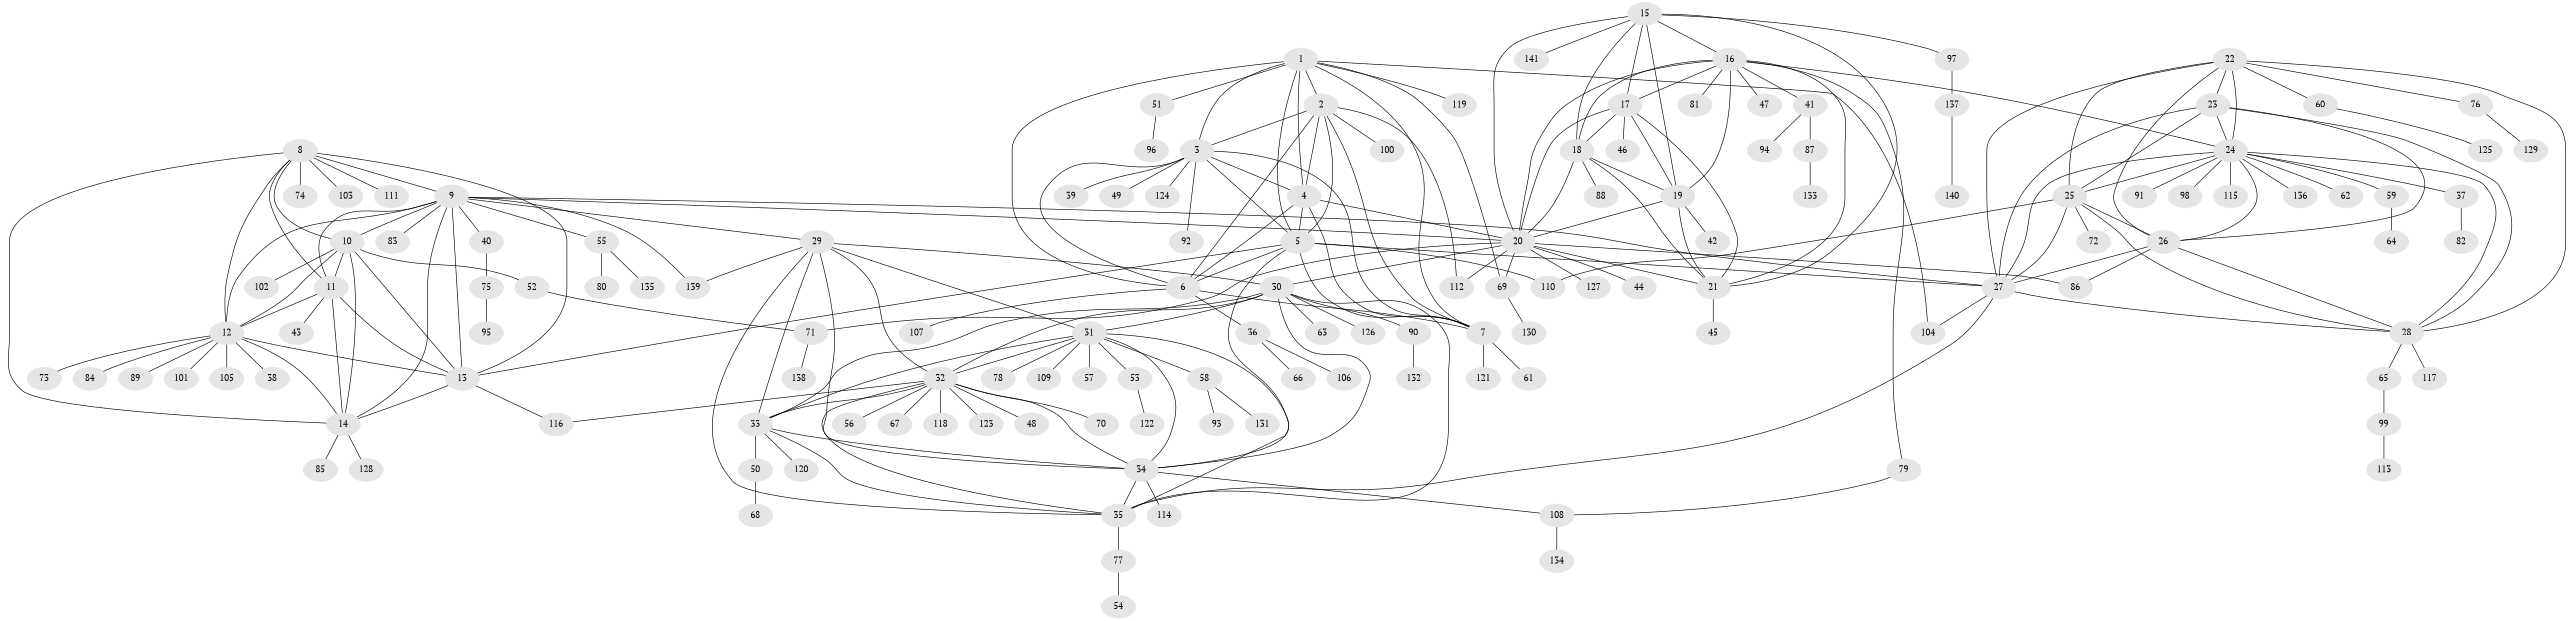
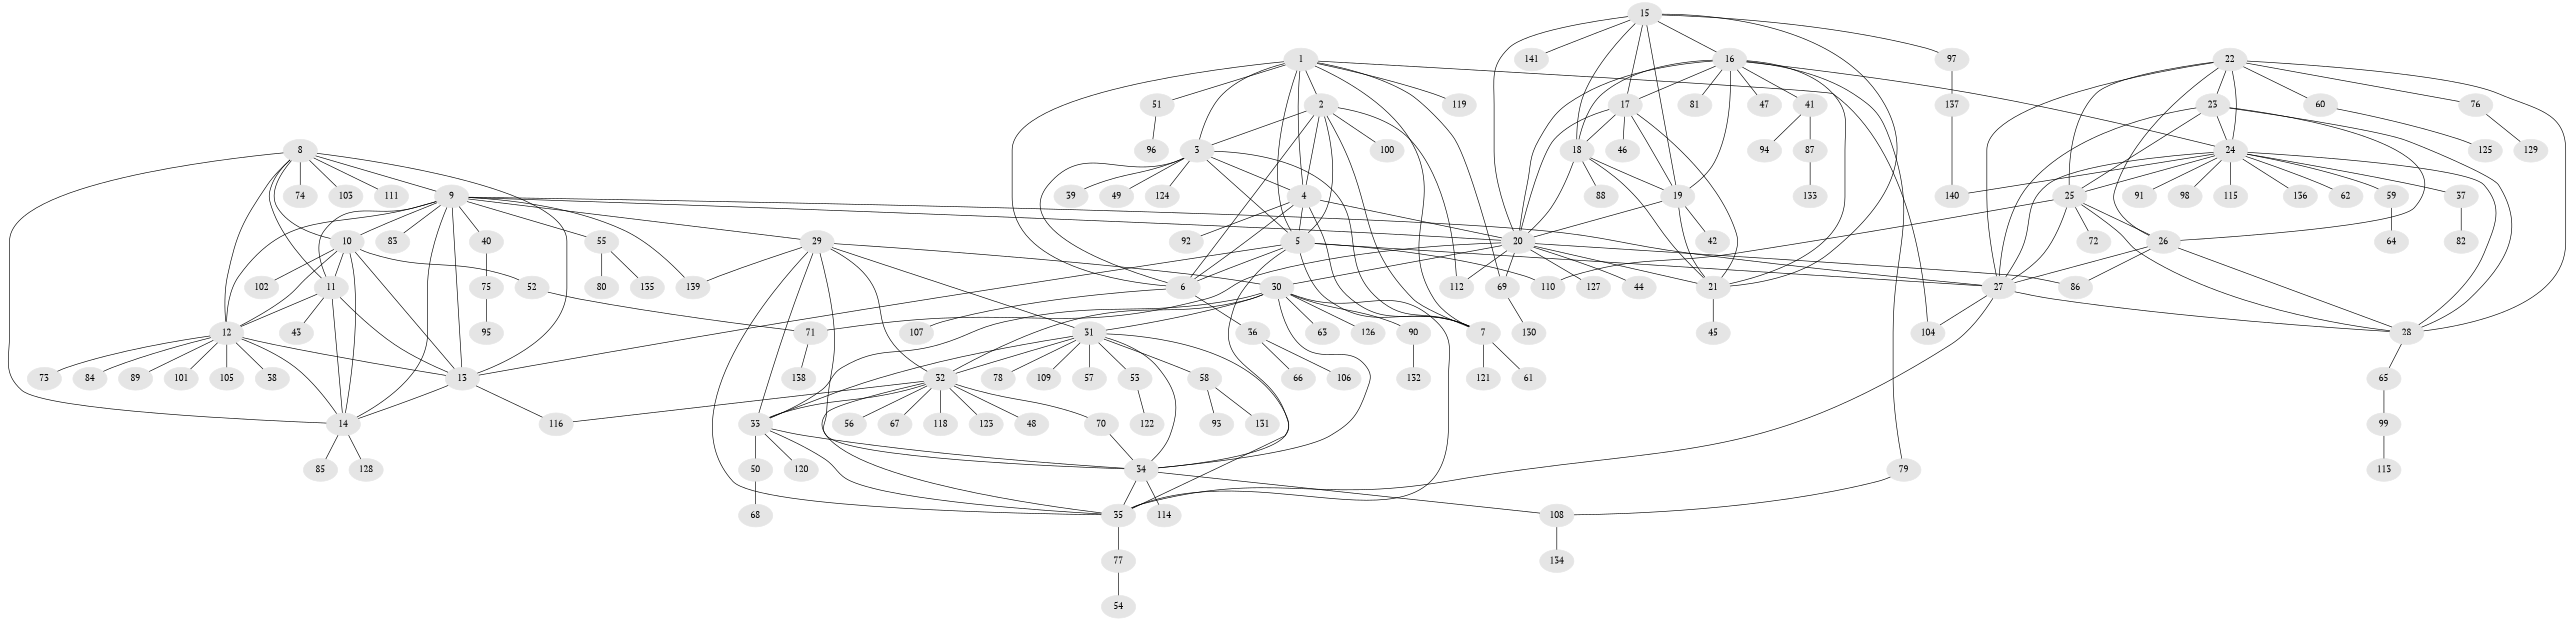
edge "3" -- "92": now "4" -- "92"
edge "24" -- "26": now "24" -- "140"
edge "6" -- "7": removed
node "117": removed
edge "32" -- "34": now "70" -- "34"
